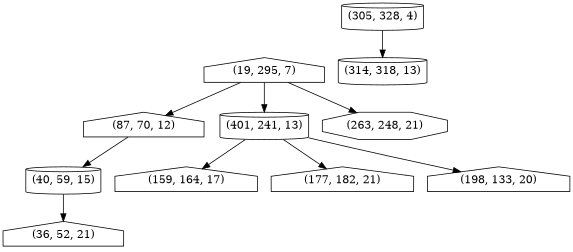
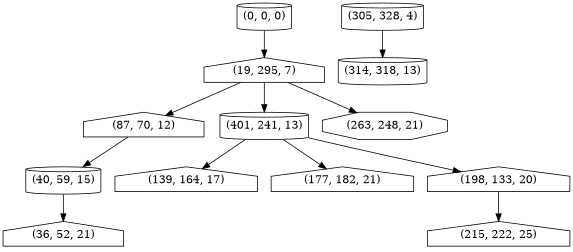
node "(0, 0, 0)": added
node "(159, 164, 17)": label "(159, 164, 17)" -> "(139, 164, 17)"
node "(215, 222, 25)": added
